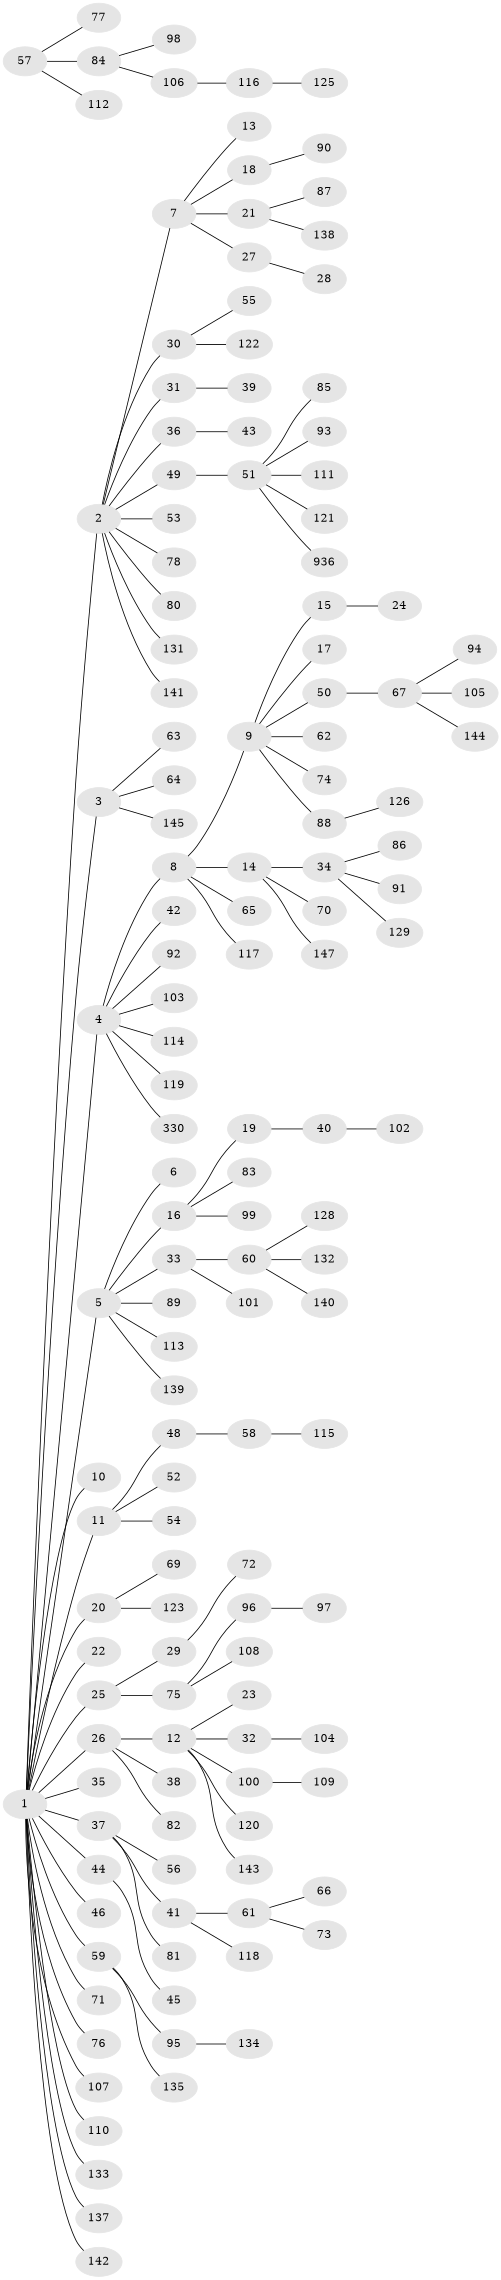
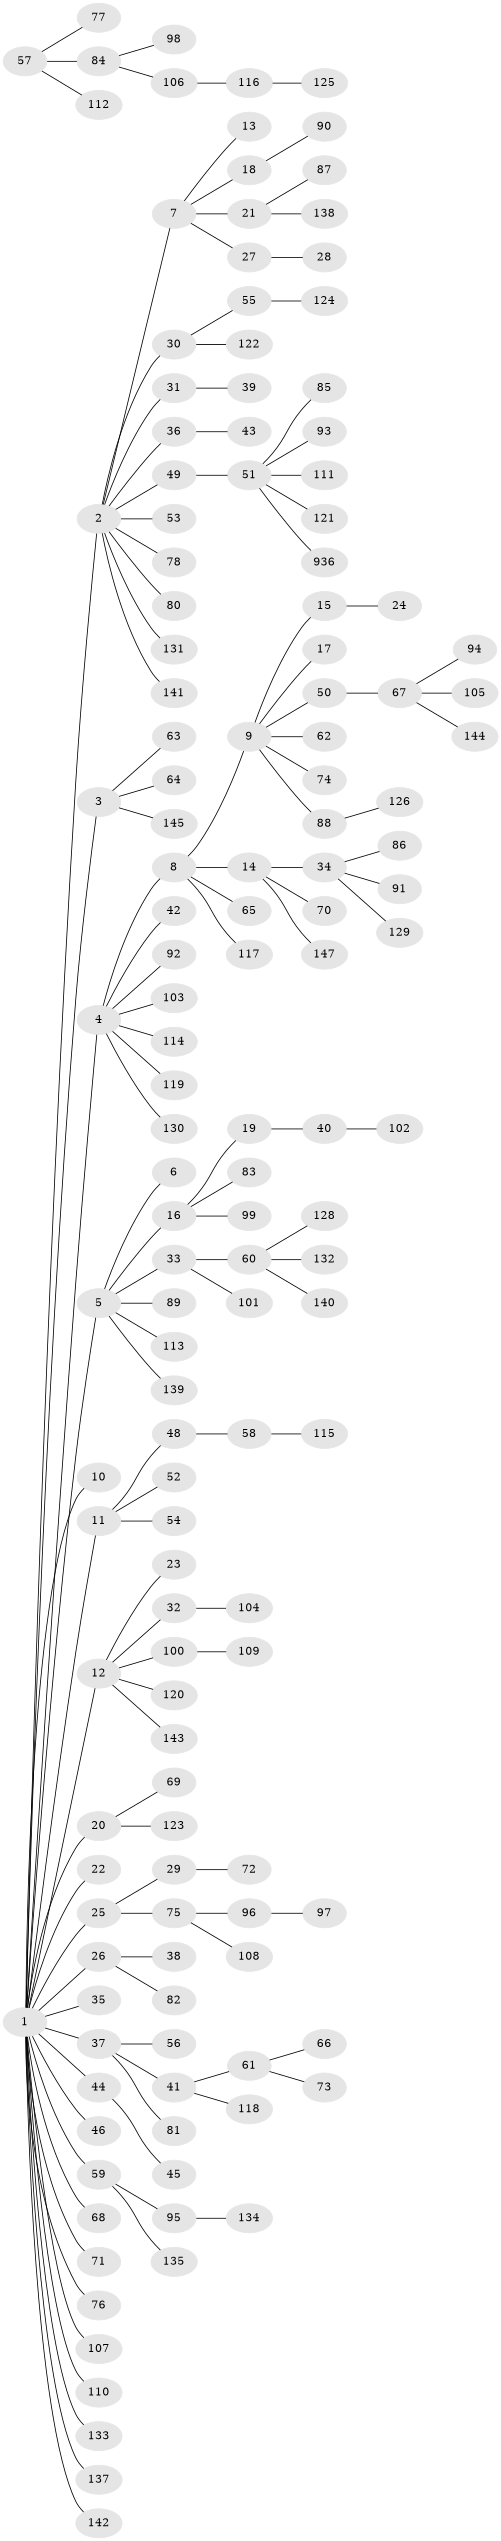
node "124": added
node "330": label "330" -> "130"
edge "26" -- "12": now "1" -- "12"
node "68": added
